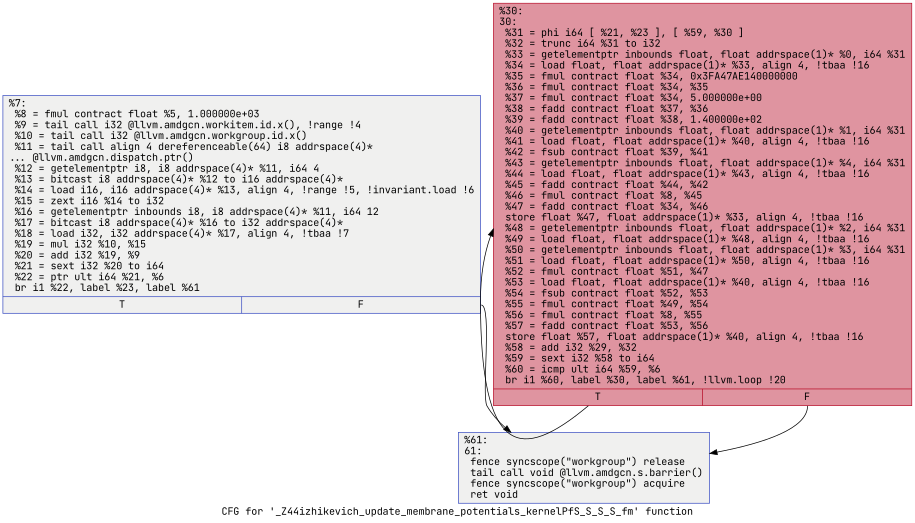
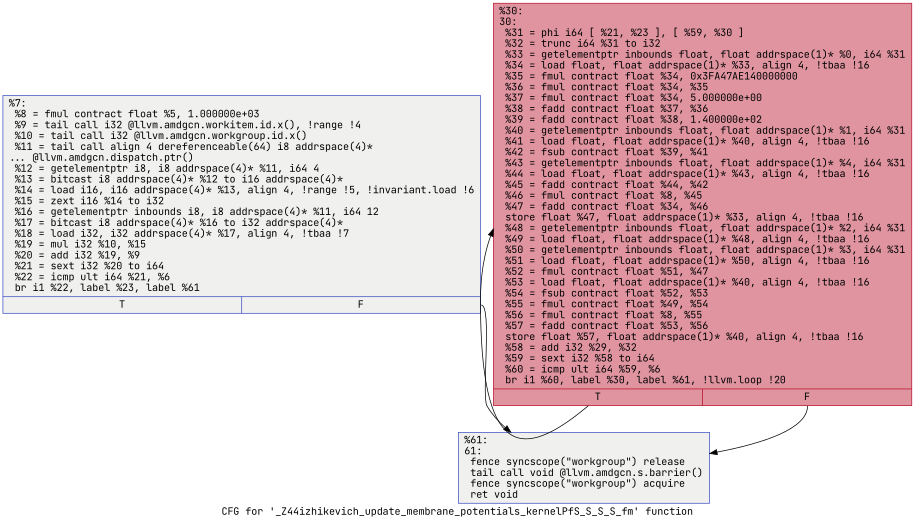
node "%7:": text "%22 = ptr ult i64 %21, %6" -> "%22 = icmp ult i64 %21, %6"
